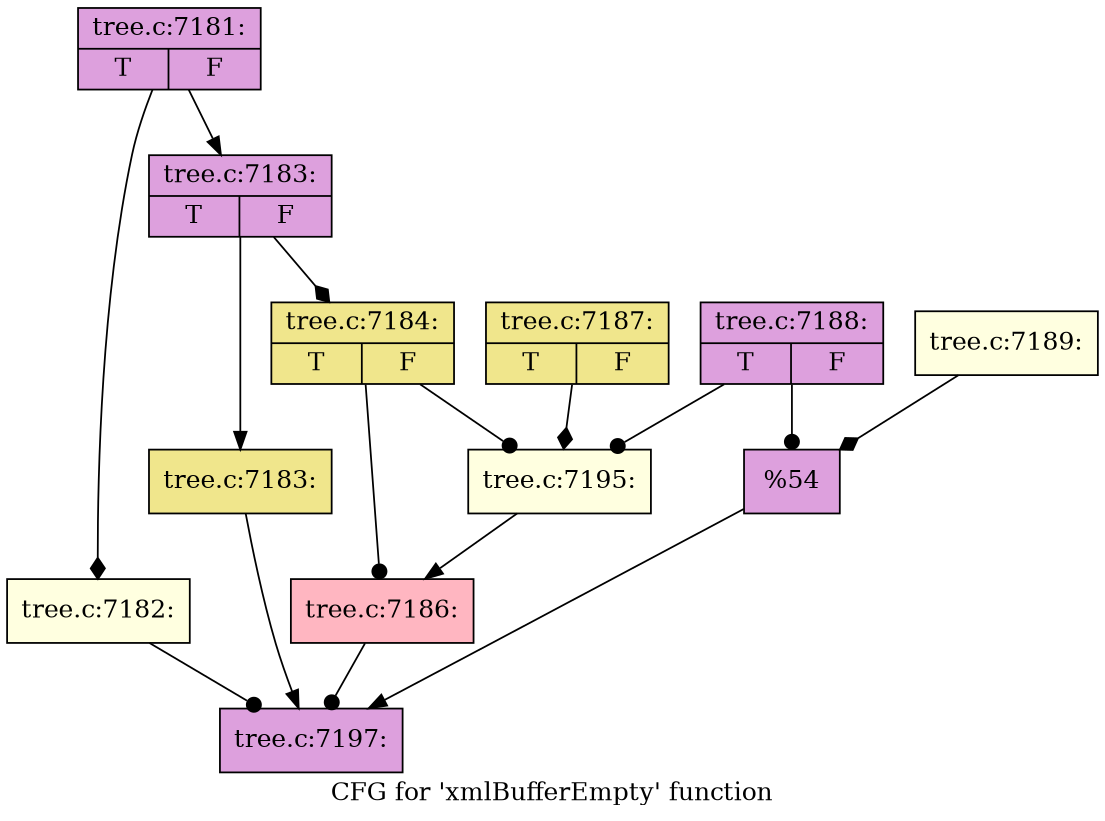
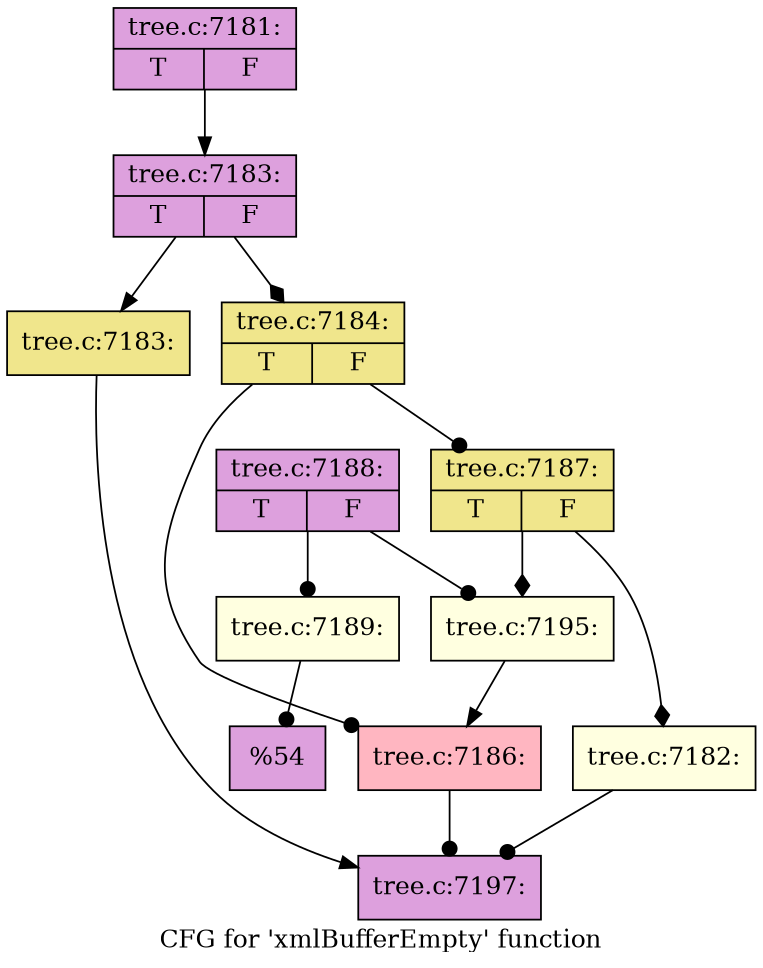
edge "tree.c:7181:" -> "tree.c:7182:": now "tree.c:7187:" -> "tree.c:7182:"
edge "tree.c:7189:" -> "%54": arrowhead diamond -> dot
edge "tree.c:7188:" -> "%54": now "tree.c:7188:" -> "tree.c:7189:"
edge "tree.c:7184:" -> "tree.c:7195:": now "tree.c:7184:" -> "tree.c:7187:"
edge "%54" -> "tree.c:7197:": removed
